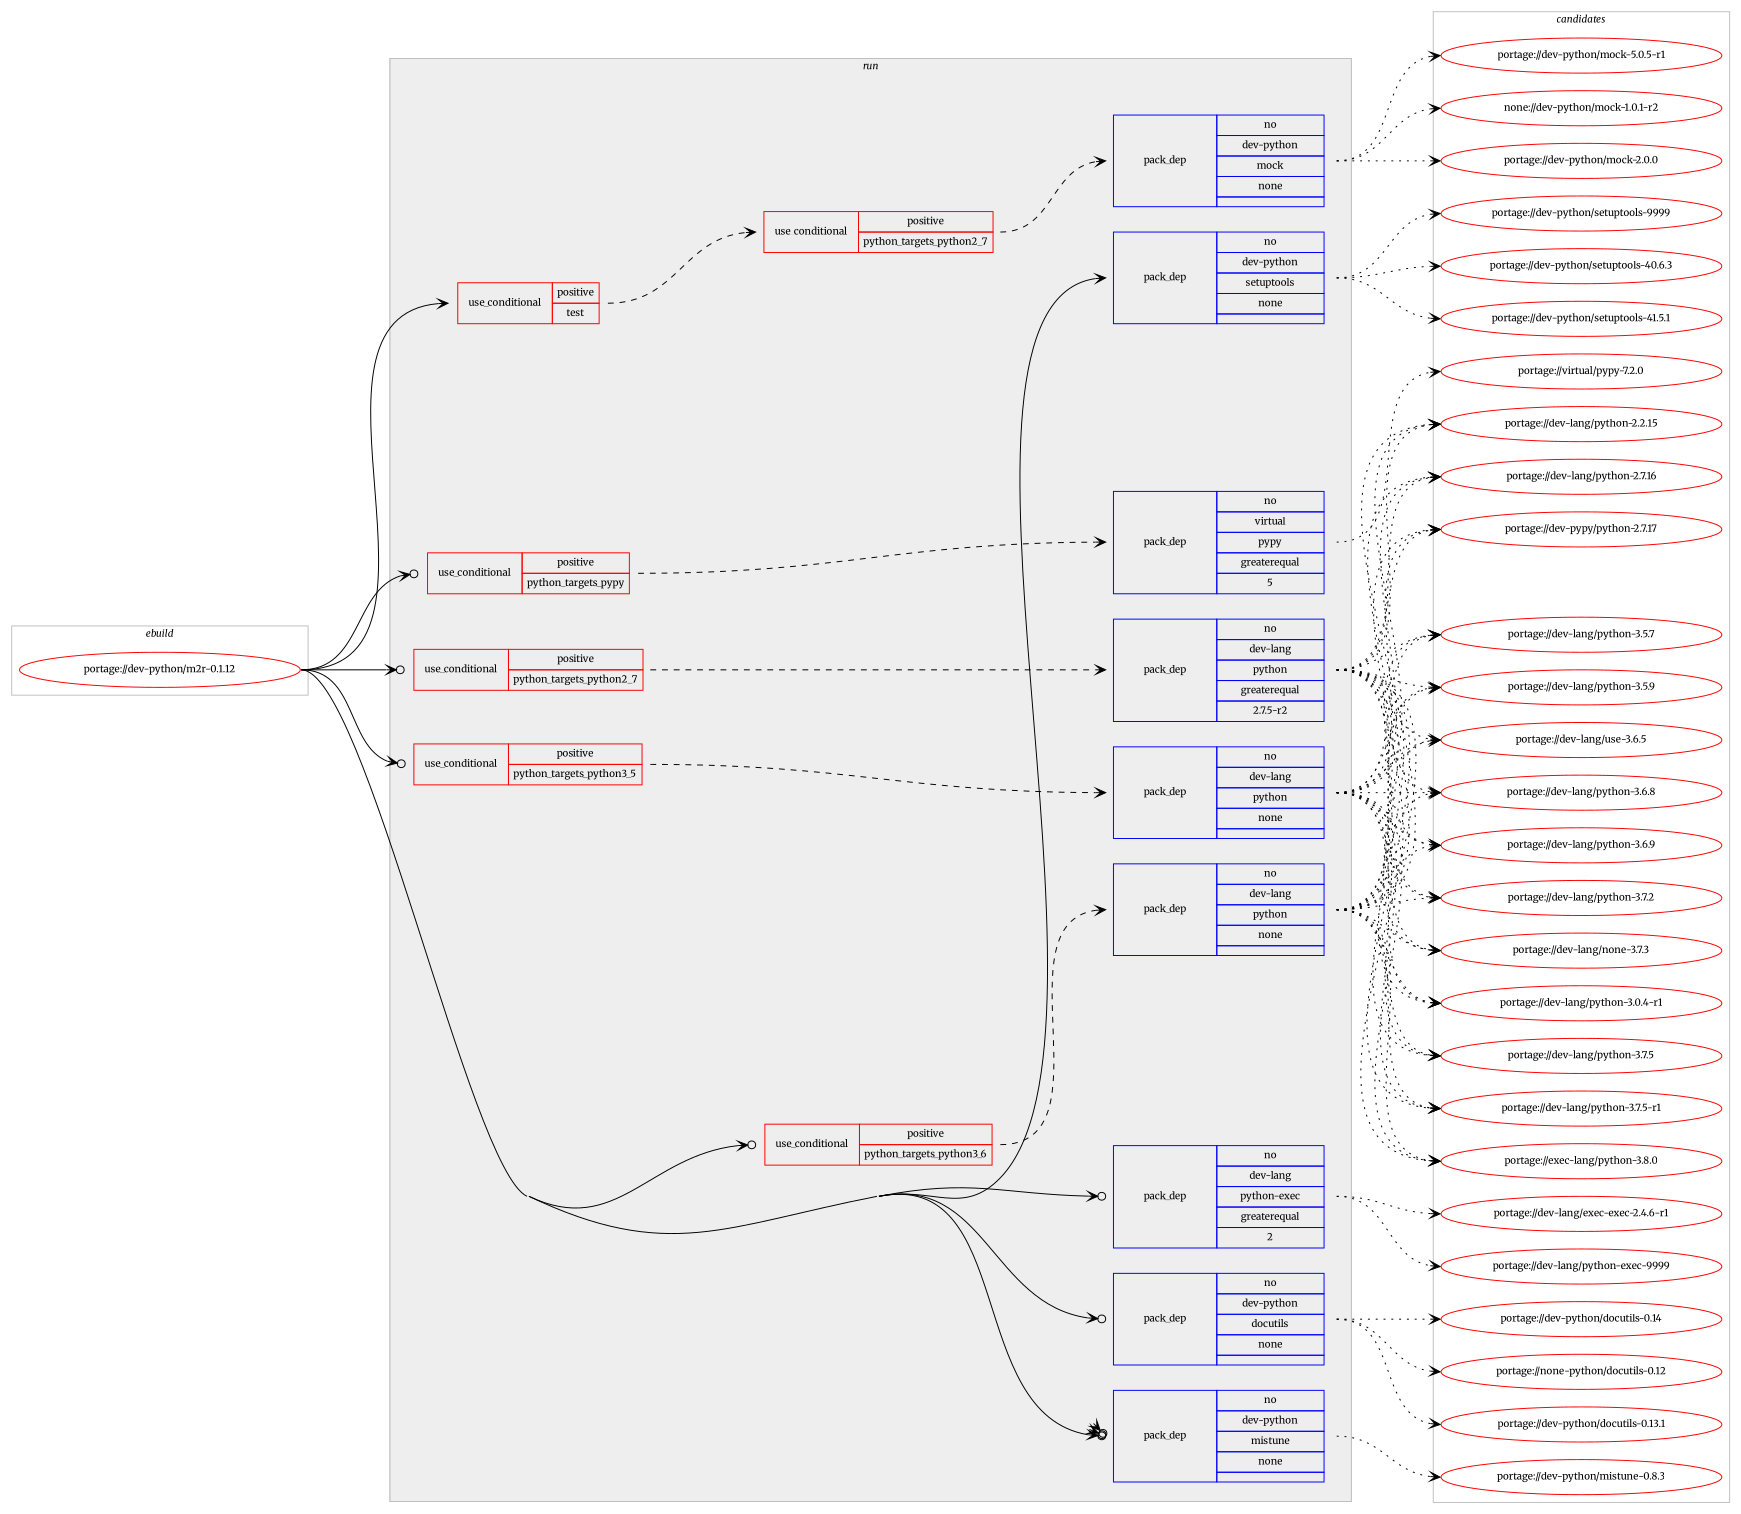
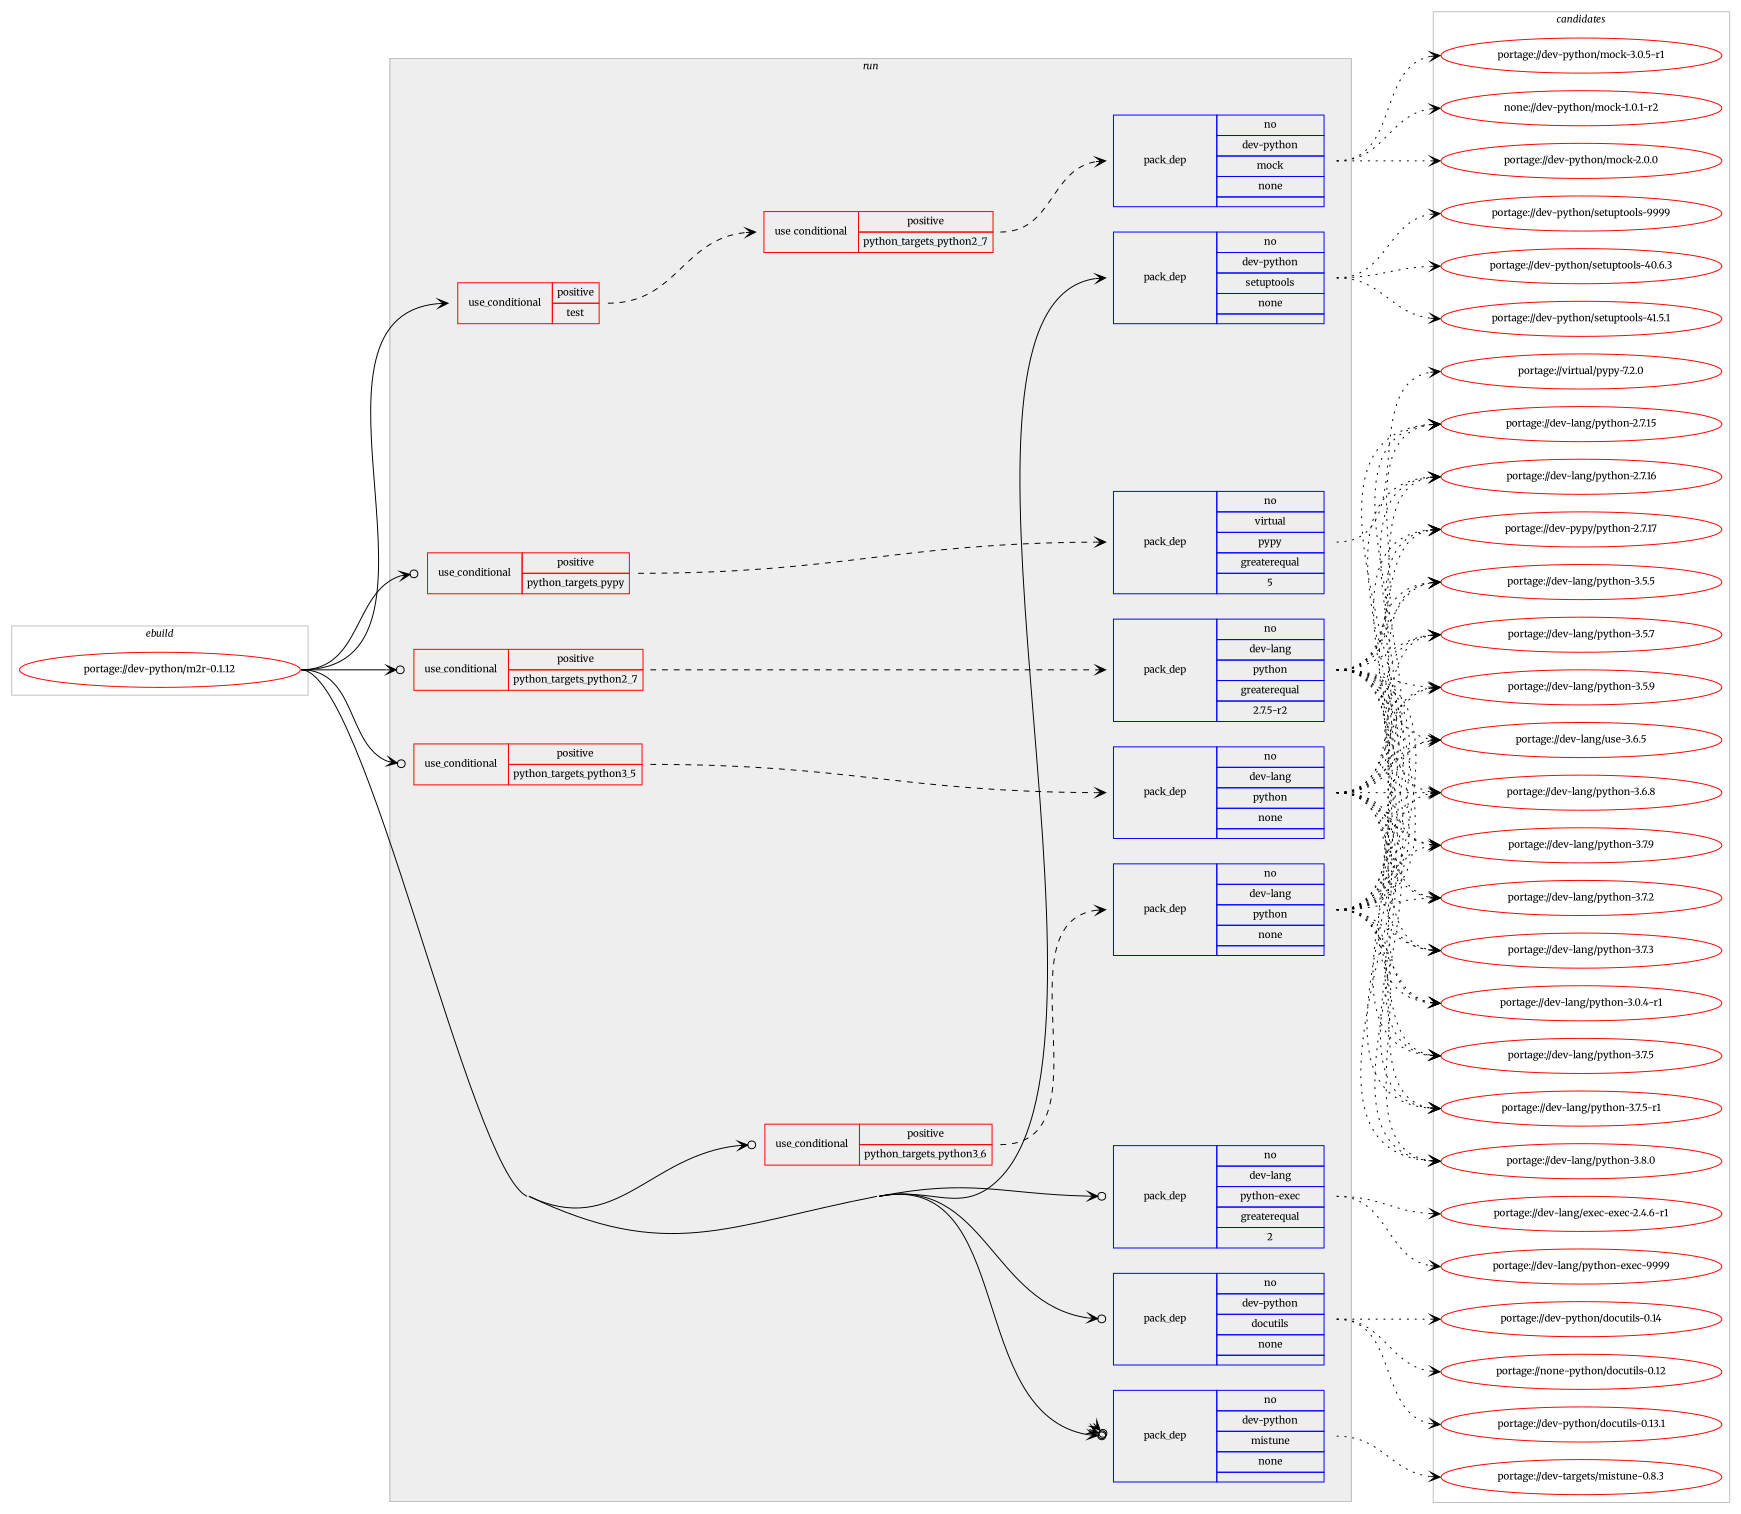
node "portage://dev-python/mock-5.0.5-r1": label "portage://dev-python/mock-5.0.5-r1" -> "portage://dev-python/mock-3.0.5-r1"
node "portage://dev-lang/python-2.2.15": label "portage://dev-lang/python-2.2.15" -> "portage://dev-lang/python-2.7.15"
node "portage://dev-lang/python-3.5.5": added
node "portage://dev-lang/python-3.6.9": label "portage://dev-lang/python-3.6.9" -> "portage://dev-lang/python-3.7.9"
node "portage://dev-lang/none-3.7.3": label "portage://dev-lang/none-3.7.3" -> "portage://dev-lang/python-3.7.3"
node "portage://exec-lang/python-3.8.0": label "portage://exec-lang/python-3.8.0" -> "portage://dev-lang/python-3.8.0"
node "portage://dev-python/mistune-0.8.3": label "portage://dev-python/mistune-0.8.3" -> "portage://dev-targets/mistune-0.8.3"
